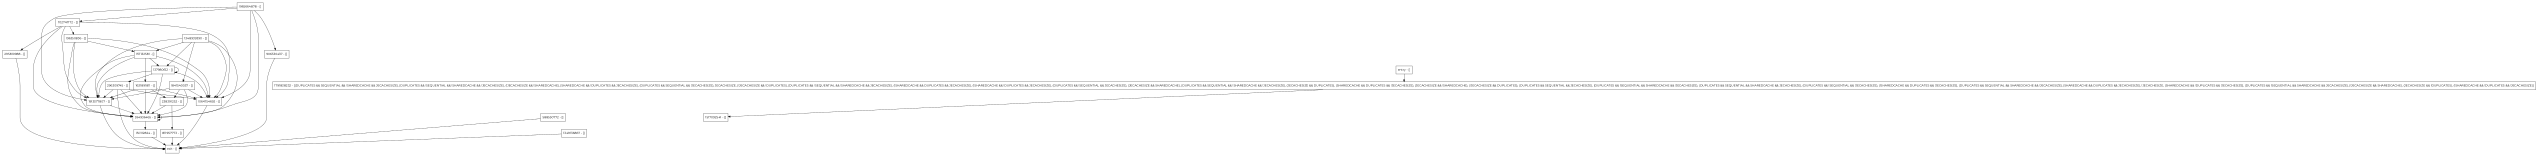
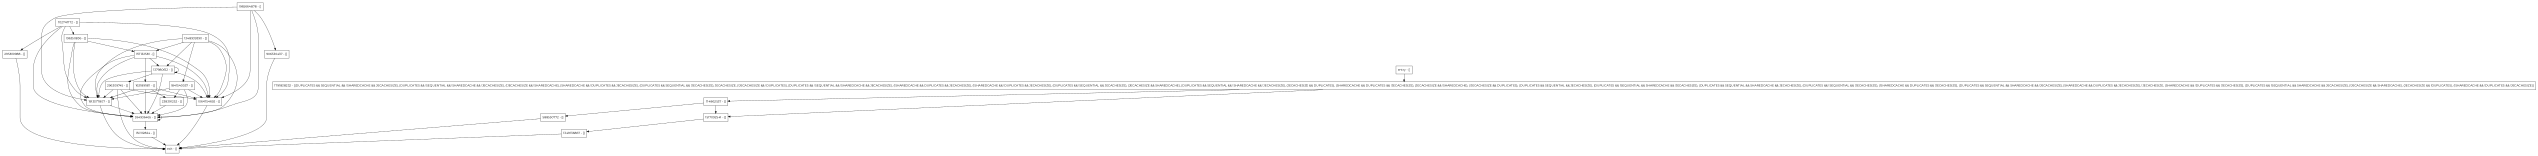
edge "1965664878 - []" -> "702747172 - []": removed
node "714862557 - []": added
edge "1517092541 - []" -> "1349136867 - []": added
node "811957773 - []": removed
